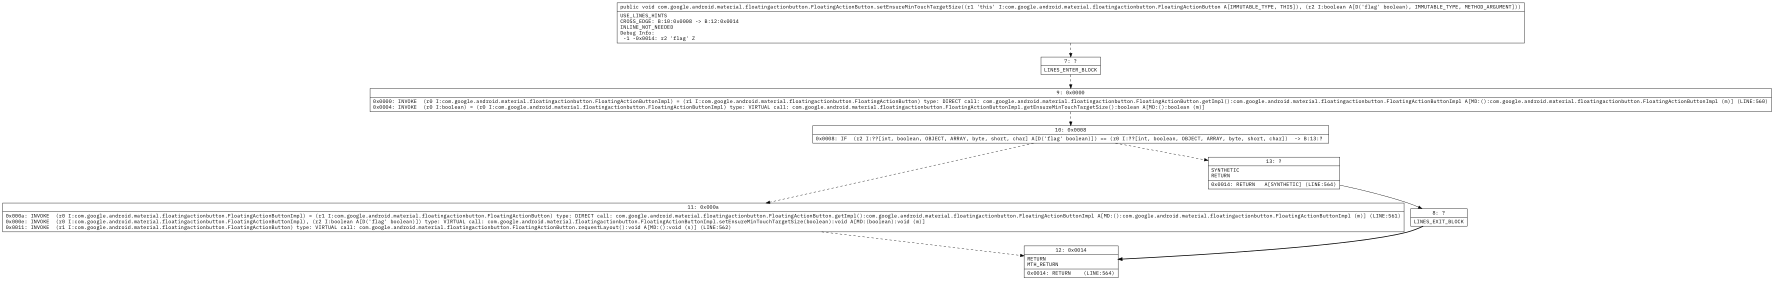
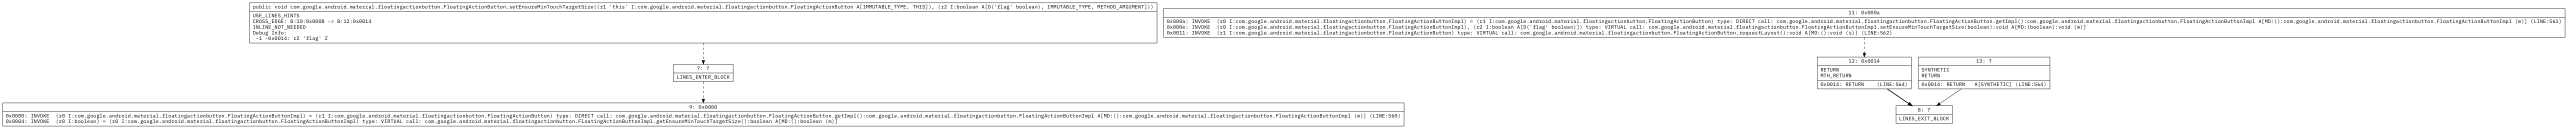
node "10: 0x0008": removed
edge "8: ?" -> "12: 0x0014": reversed
